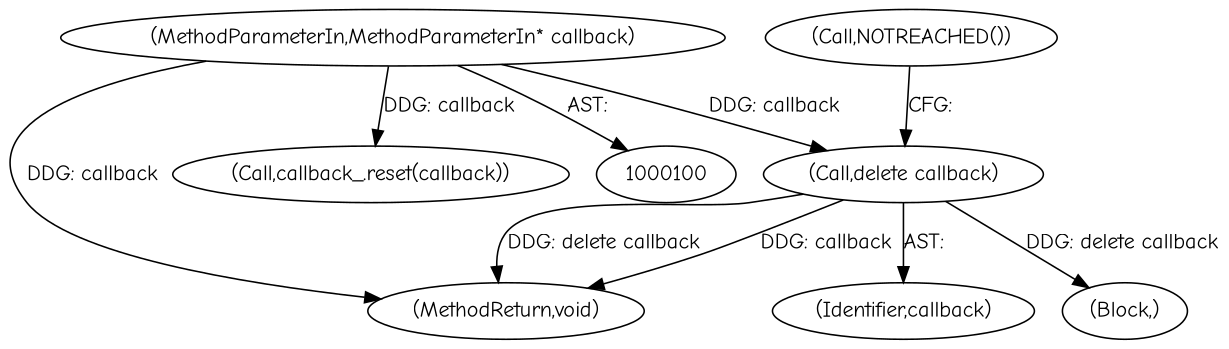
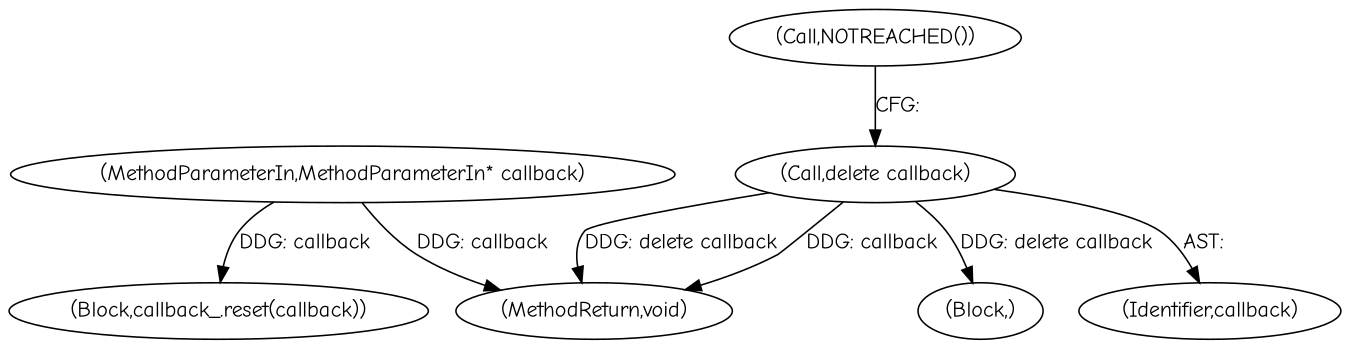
edge "(MethodParameterIn,MethodParameterIn* callback)" -> "(Call,delete callback)": removed, label "DDG: callback"
node "(Call,callback_.reset(callback))": label "(Call,callback_.reset(callback))" -> "(Block,callback_.reset(callback))"
node "1000100": removed
